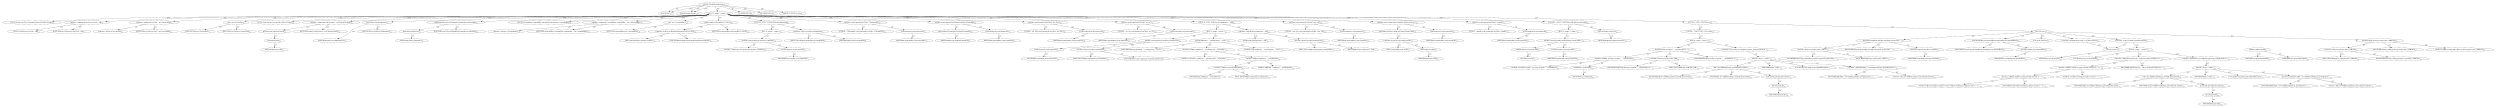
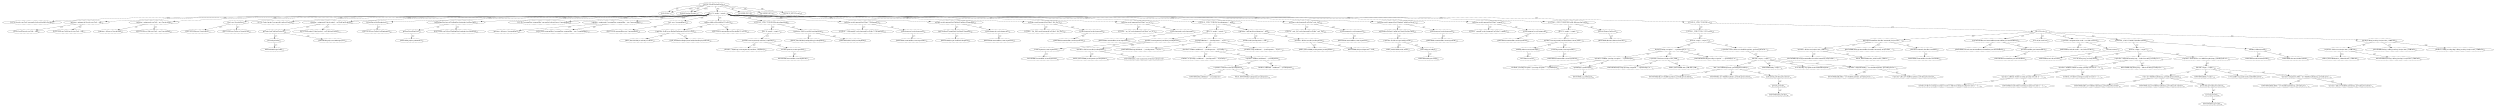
edge "(setAntRun,setAntRun(project))" -> "(IDENTIFIER,project,setAntRun(project))": now "(getProject,getTask().getProject())" -> "(IDENTIFIER,project,setAntRun(project))"
edge "(CONTROL_STRUCTURE,IF,if (isFailure(result)))" -> "(execute,execute())": now "(CONTROL_STRUCTURE,IF,if (isFailure(result)))" -> "(isFailure,isFailure(result))"
node "(IDENTIFIER,result,int result = execTask.execute())": added
